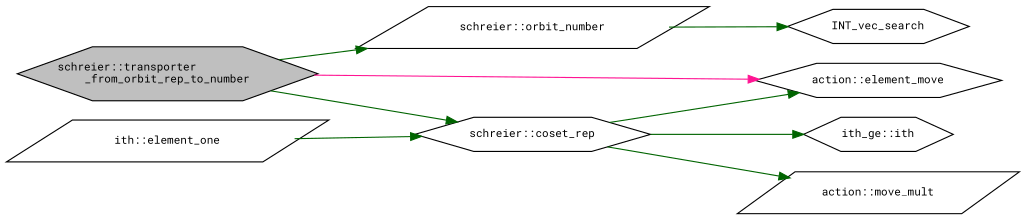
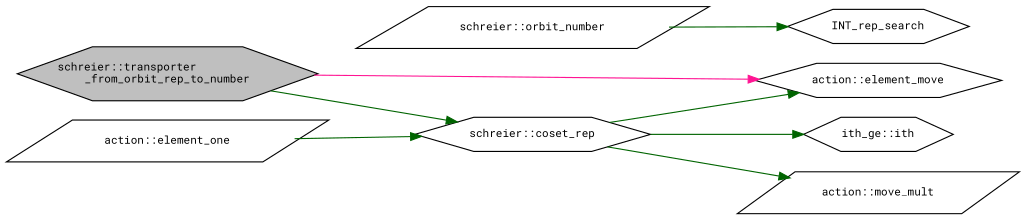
node "INT_vec_search": label "INT_vec_search" -> "INT_rep_search"
edge "schreier::transporter _from_orbit_rep_to_number" -> "schreier::orbit_number": removed
node "ith::element_one": label "ith::element_one" -> "action::element_one"
